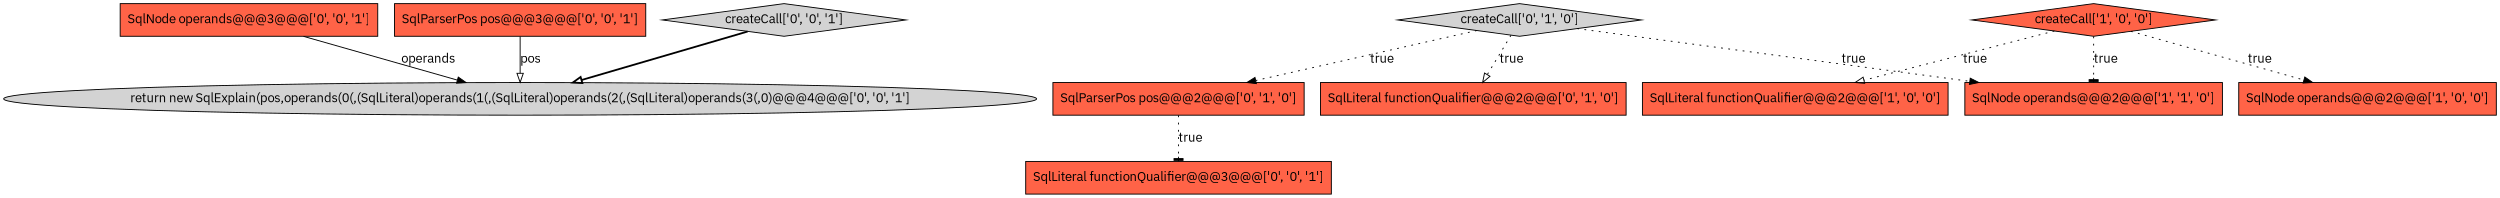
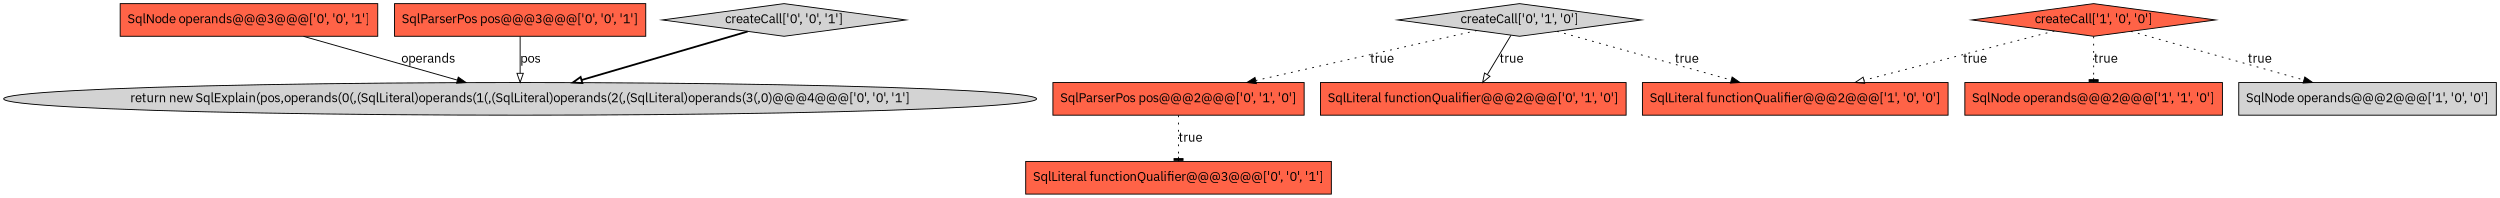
edge "createCall['0', '1', '0']" -> "SqlLiteral functionQualifier@@@2@@@['0', '1', '0']": style dotted -> solid
edge "createCall['0', '1', '0']" -> "SqlNode operands@@@2@@@['1', '1', '0']": now "createCall['0', '1', '0']" -> "SqlLiteral functionQualifier@@@2@@@['1', '0', '0']"
node "SqlNode operands@@@2@@@['1', '0', '0']": fillcolor tomato -> lightgray
